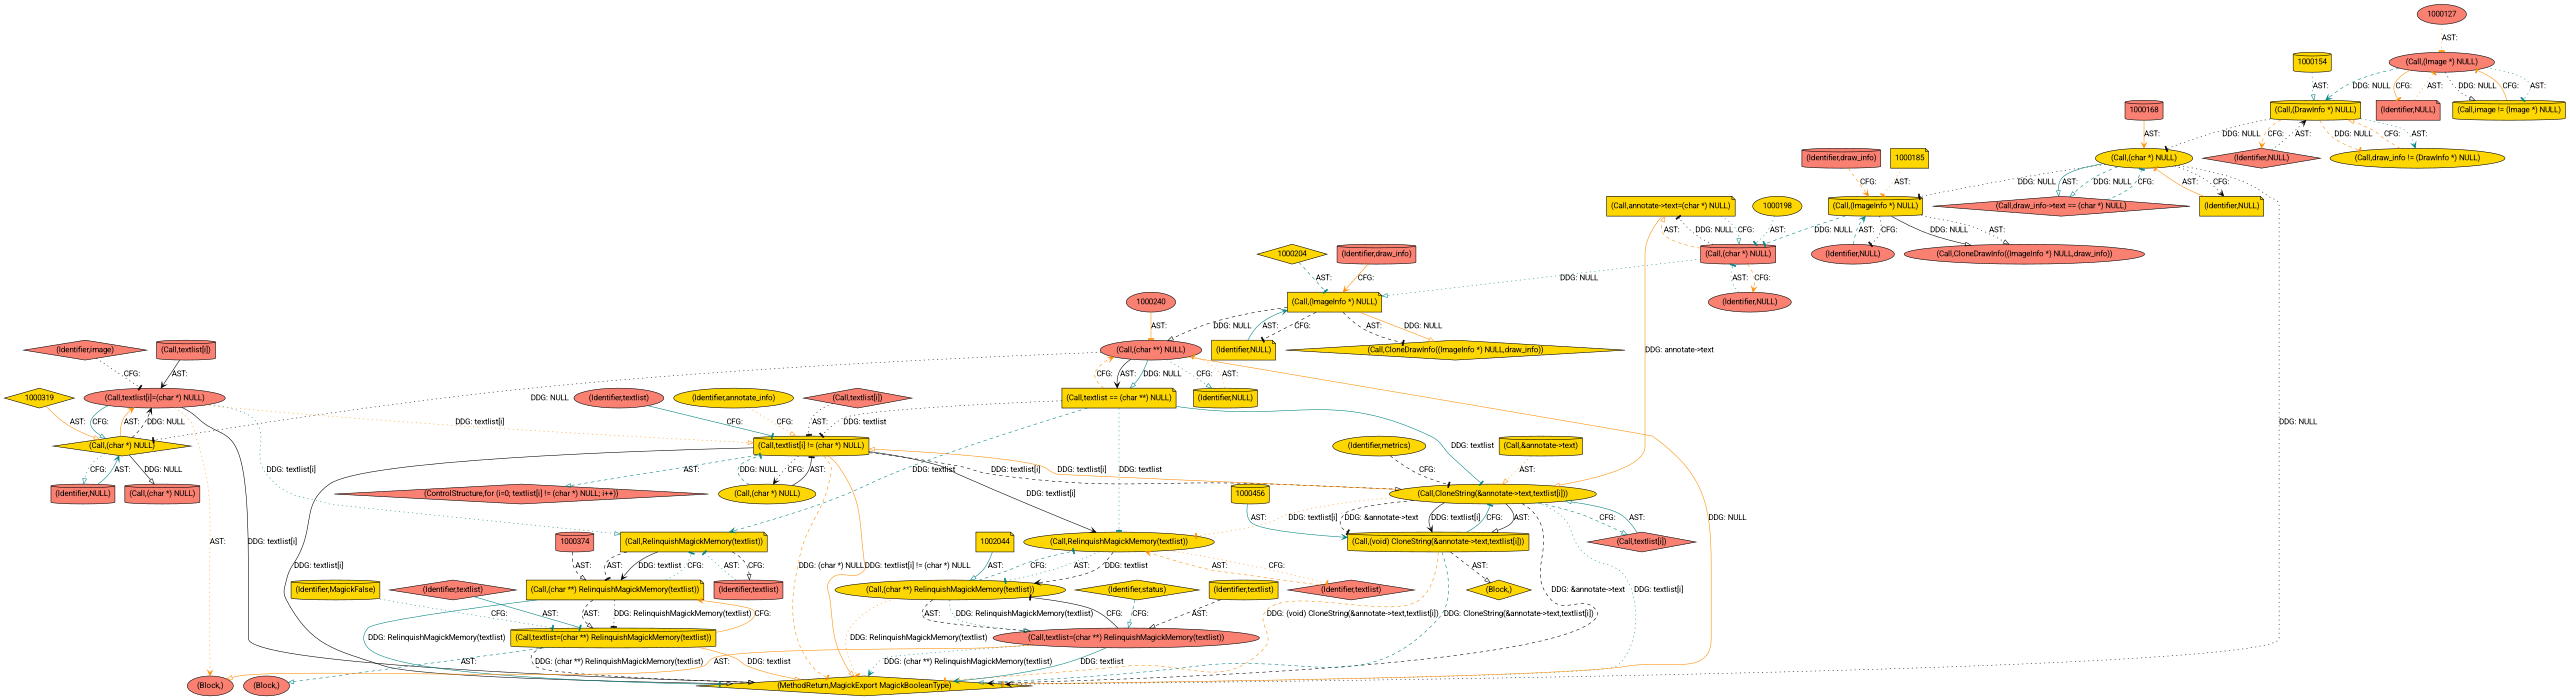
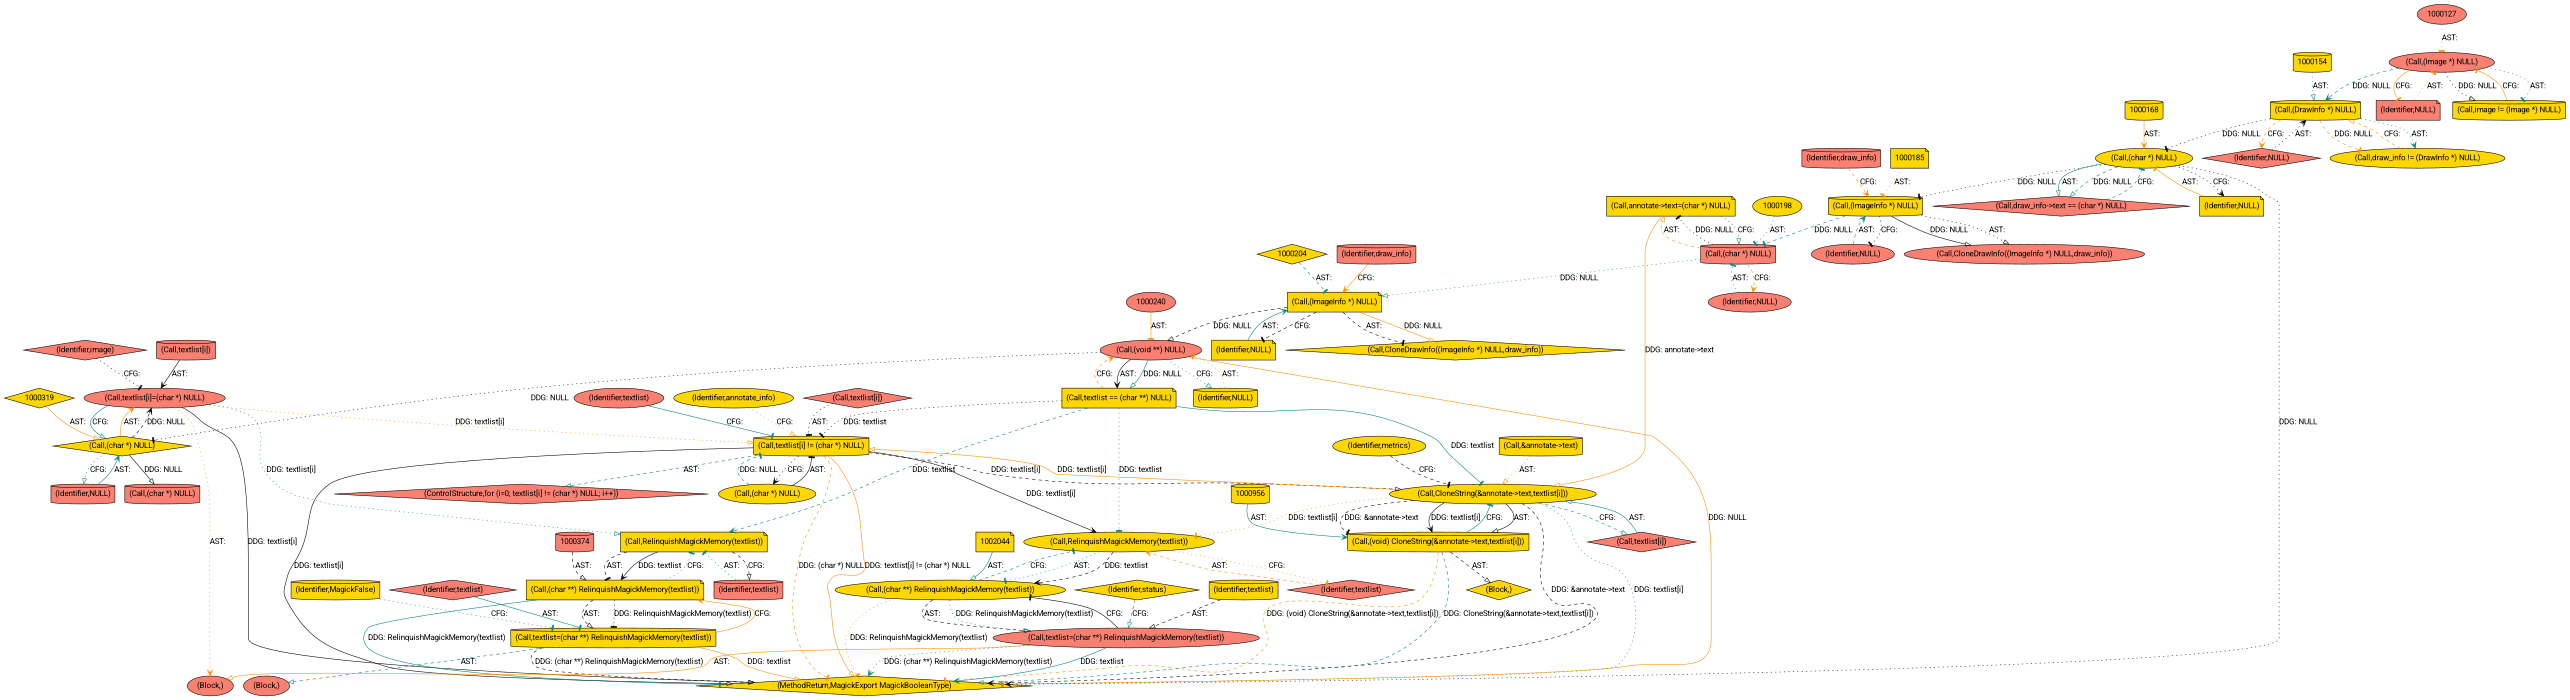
node "1000168": fillcolor salmon -> gold
node "(Call,(char **) NULL)": label "(Call,(char **) NULL)" -> "(Call,(void **) NULL)"
node "1000456": label "1000456" -> "1000956"
